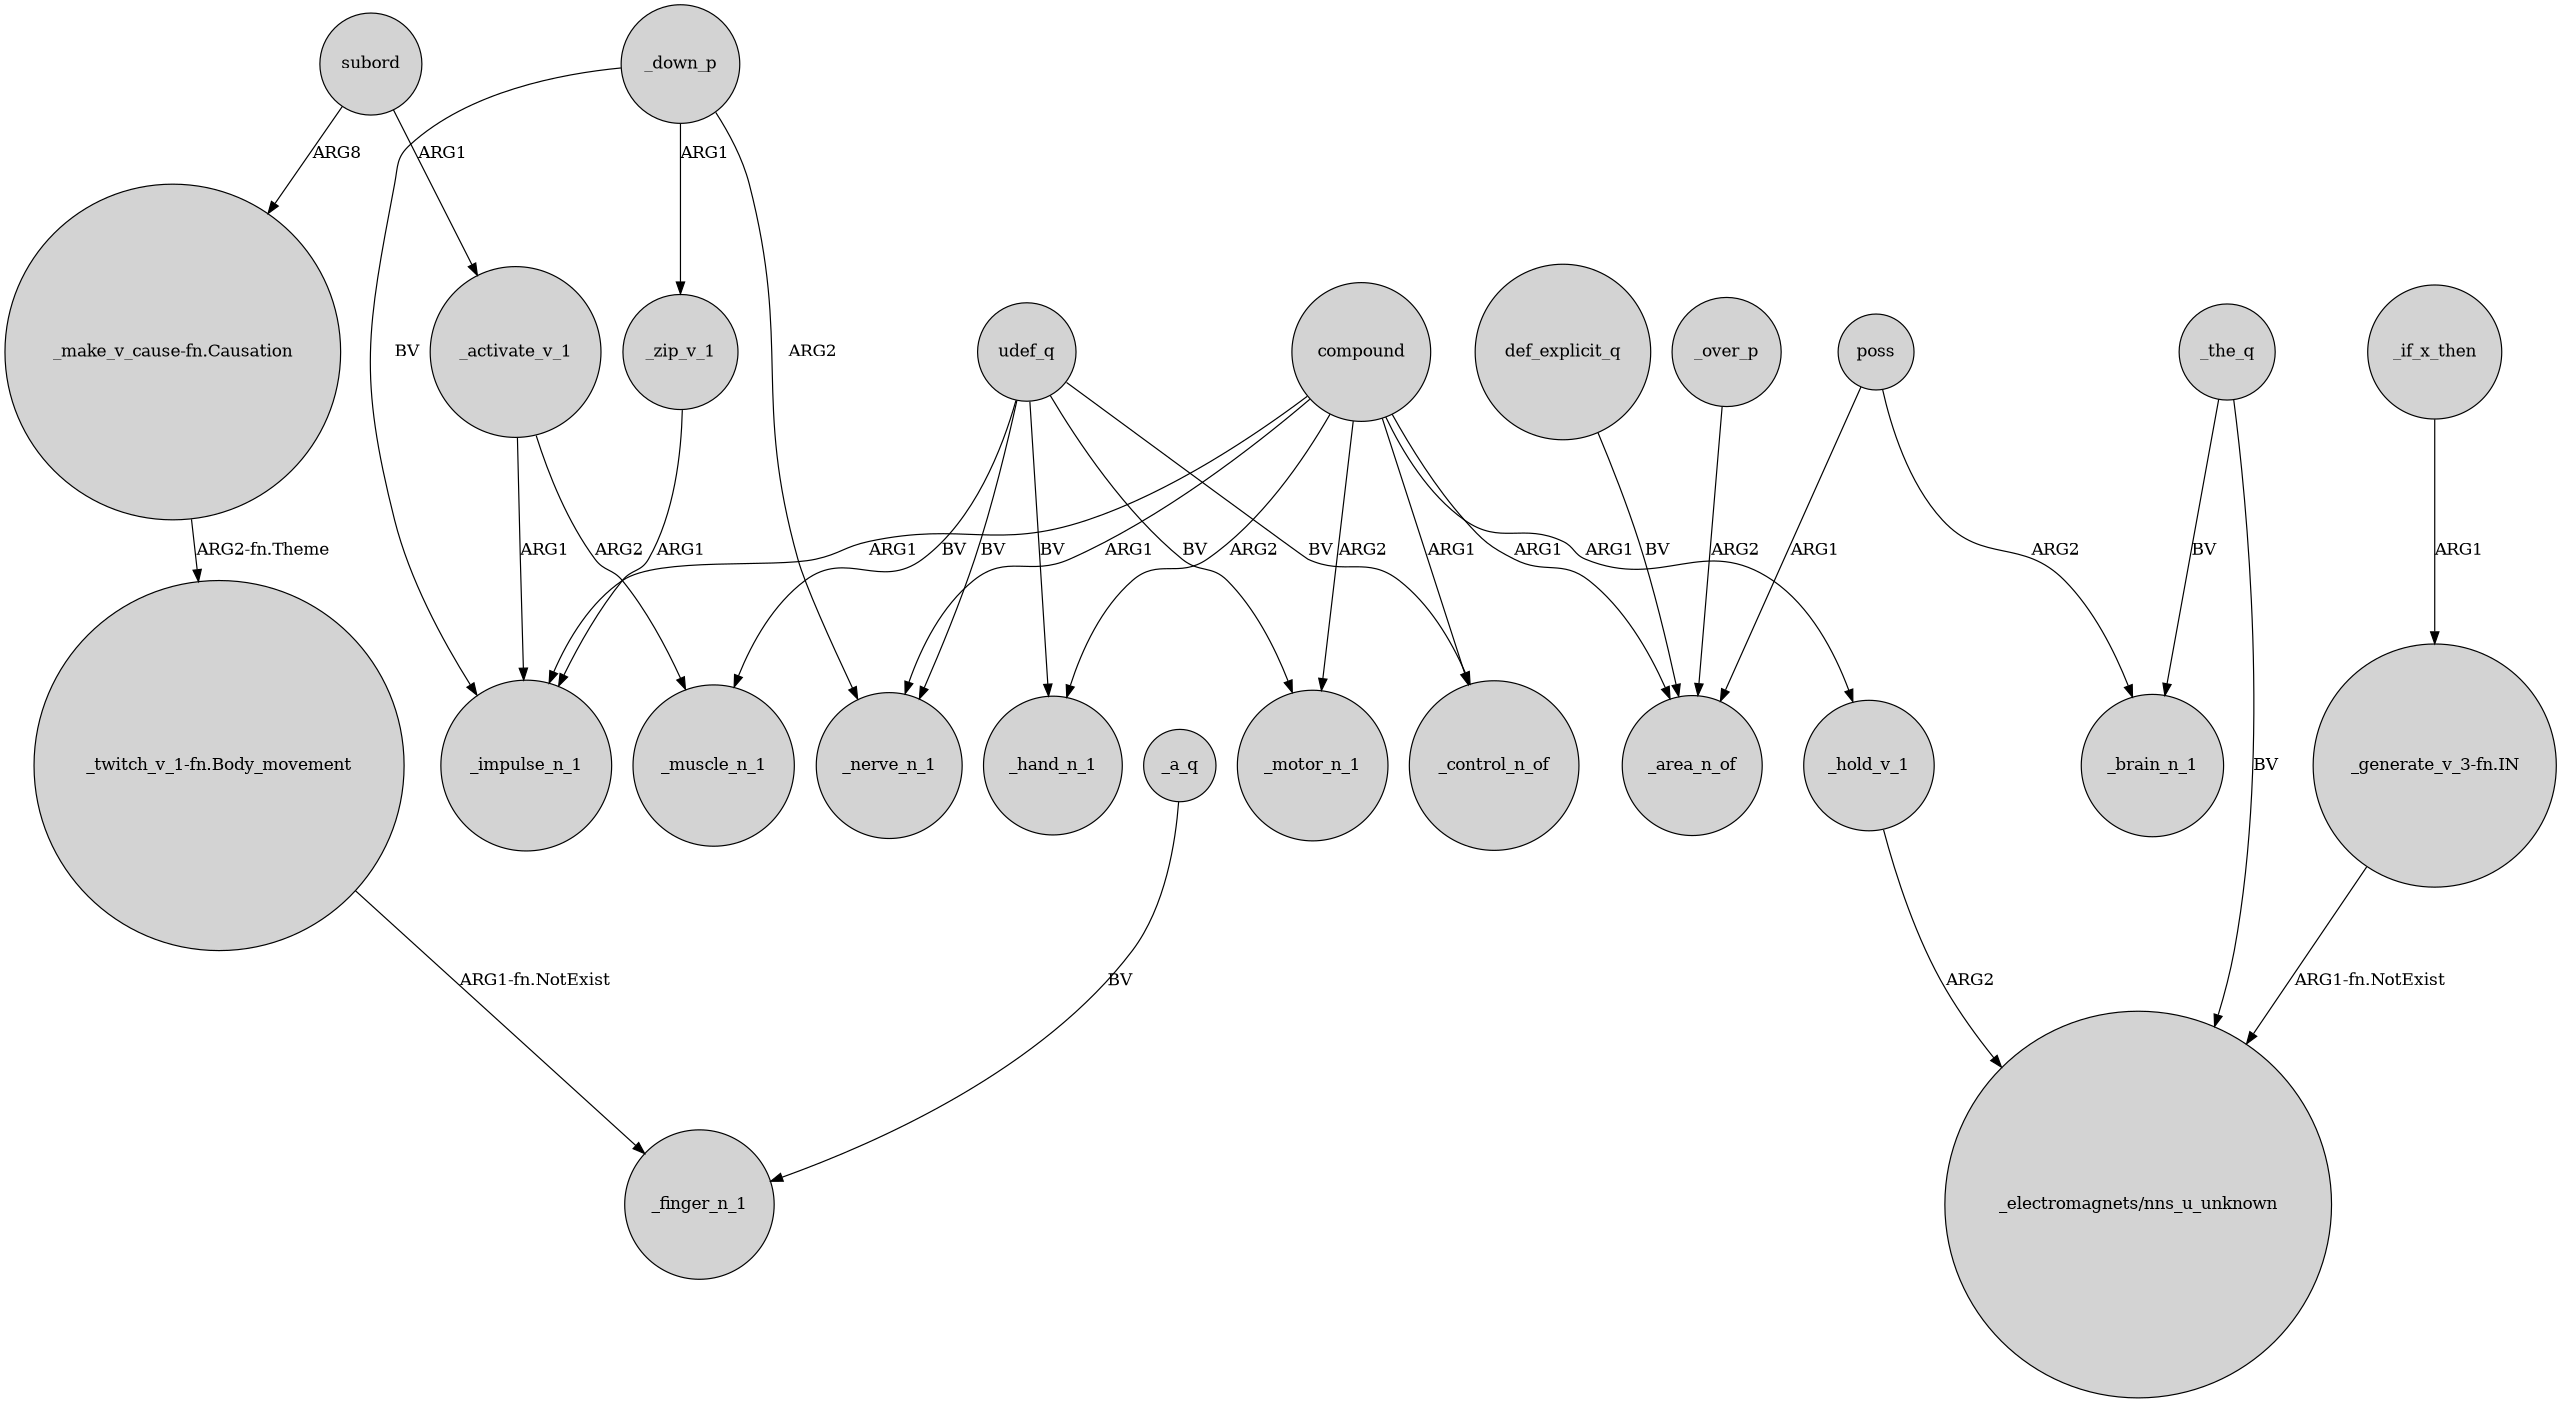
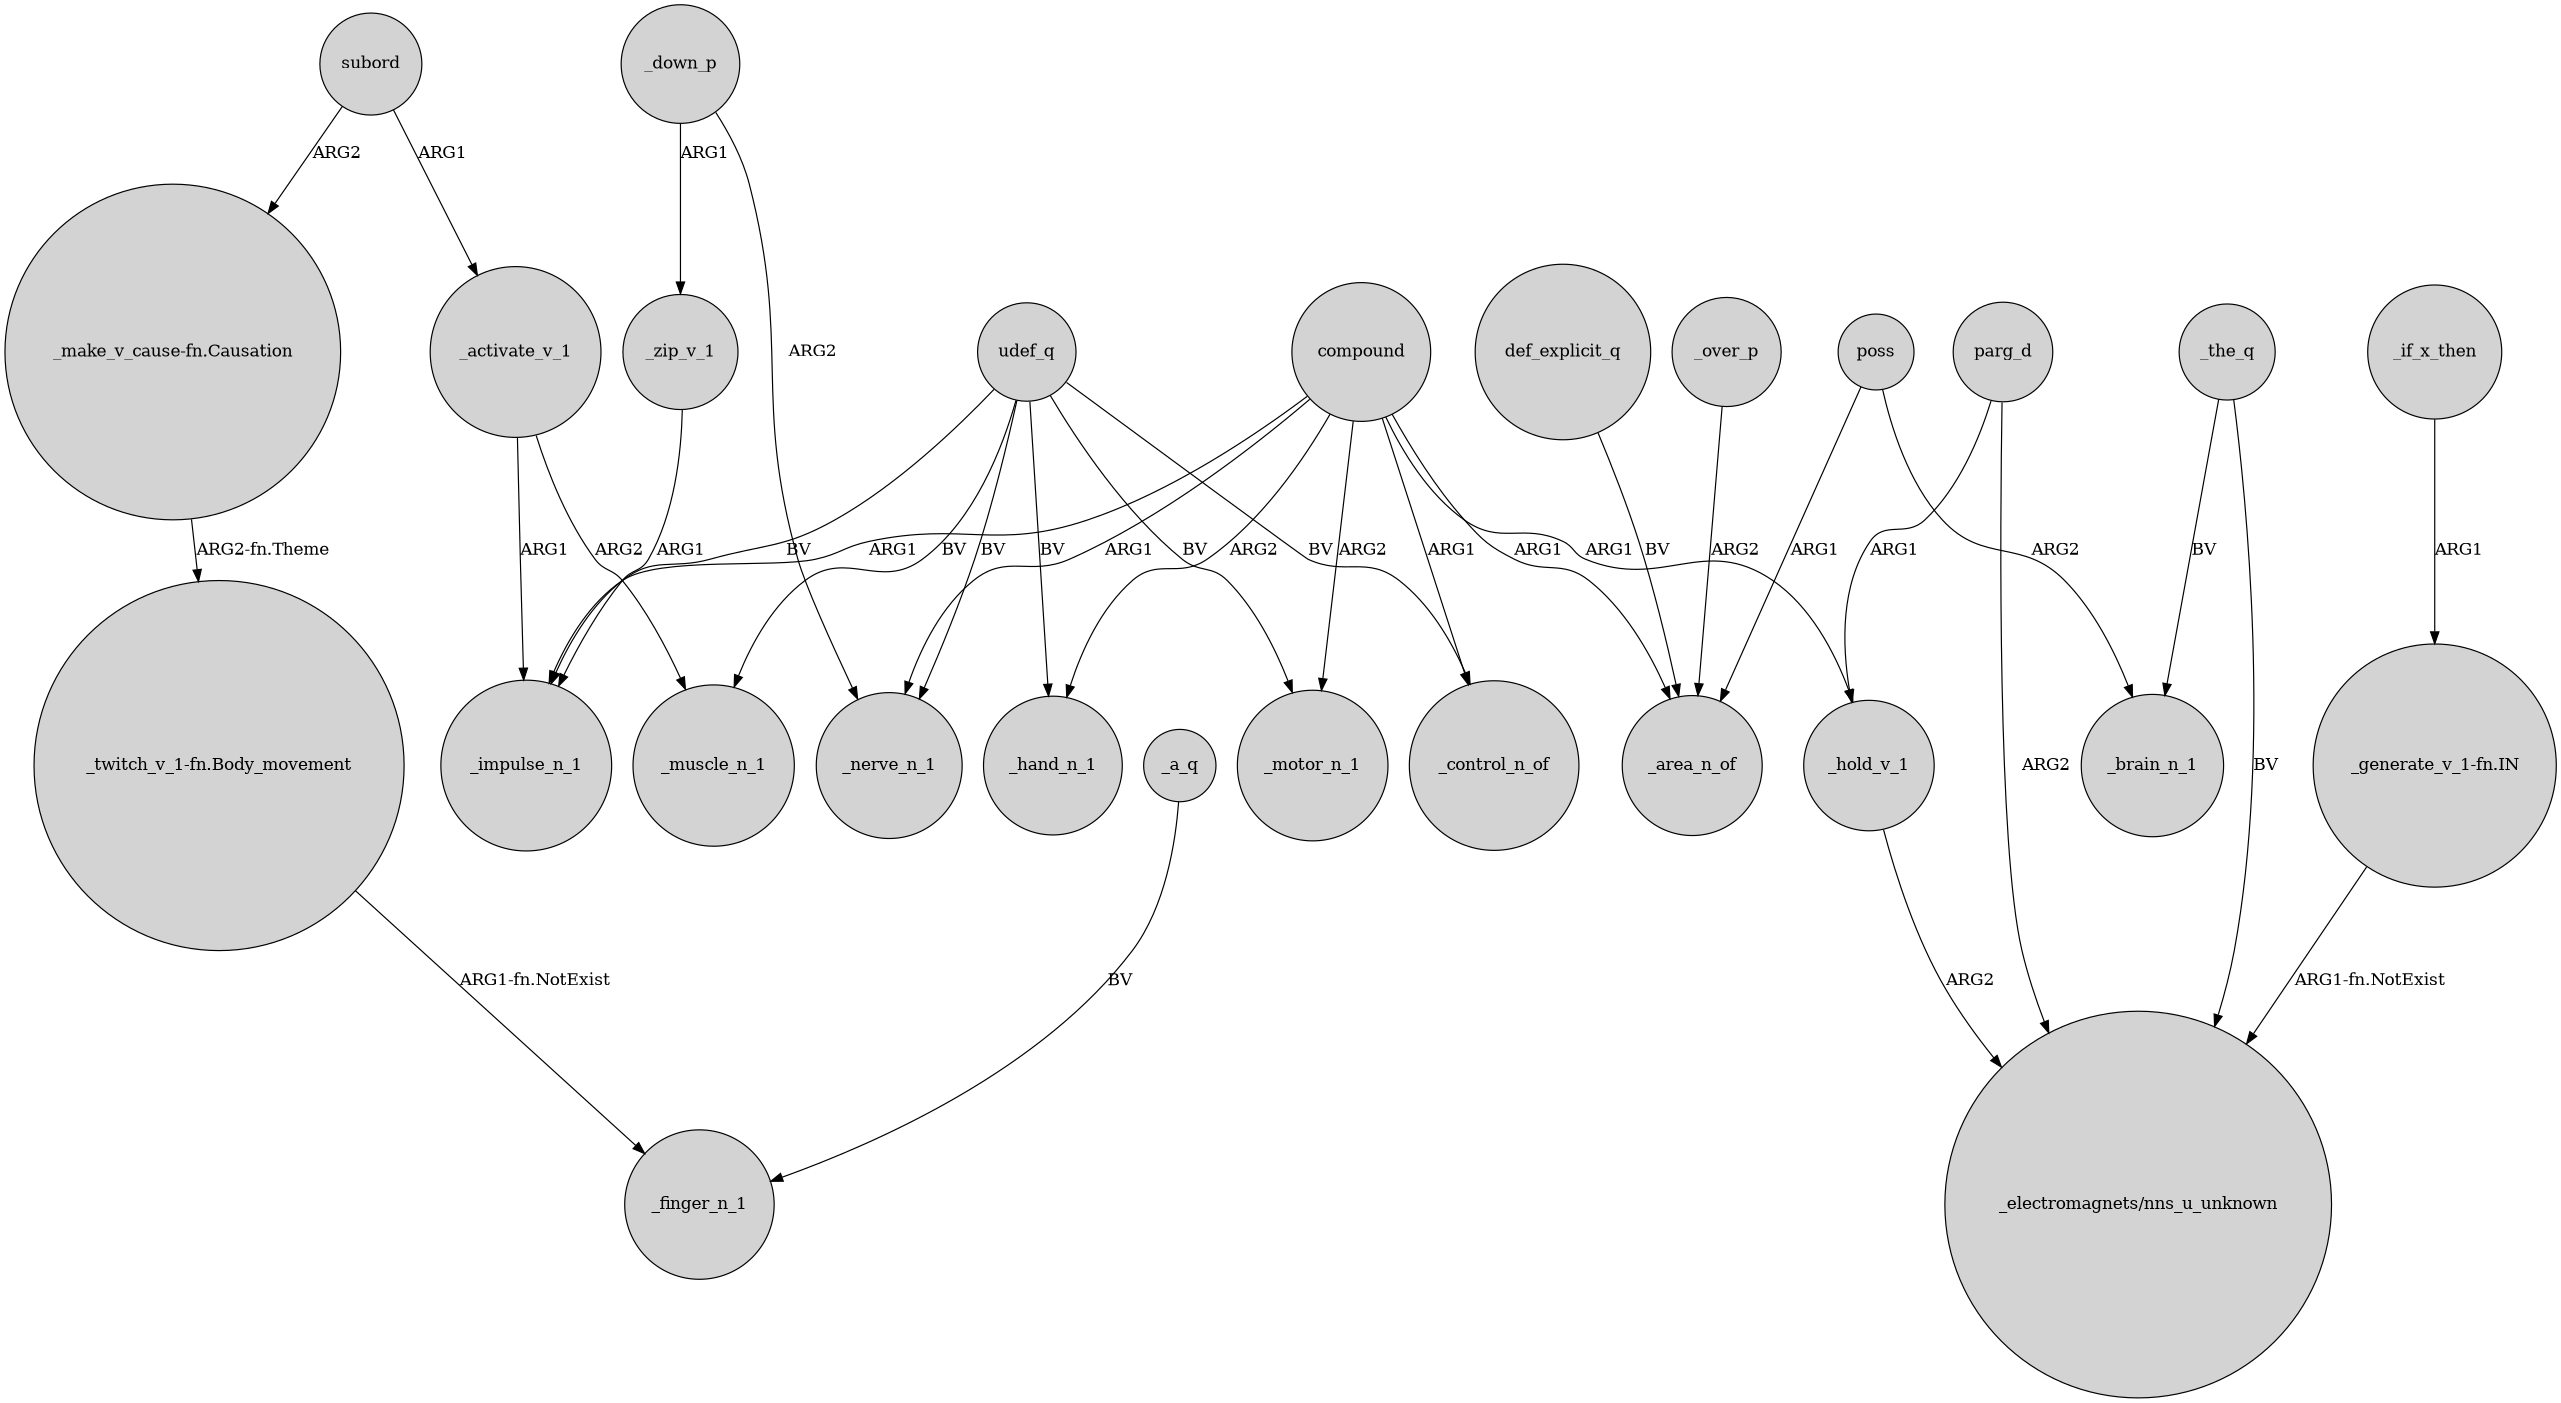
edge "subord" -> "_make_v_cause-fn.Causation": label "ARG8" -> "ARG2"
edge "_down_p" -> "_impulse_n_1": now "udef_q" -> "_impulse_n_1"
node "parg_d": added
node "_generate_v_3-fn.IN": label "_generate_v_3-fn.IN" -> "_generate_v_1-fn.IN"
